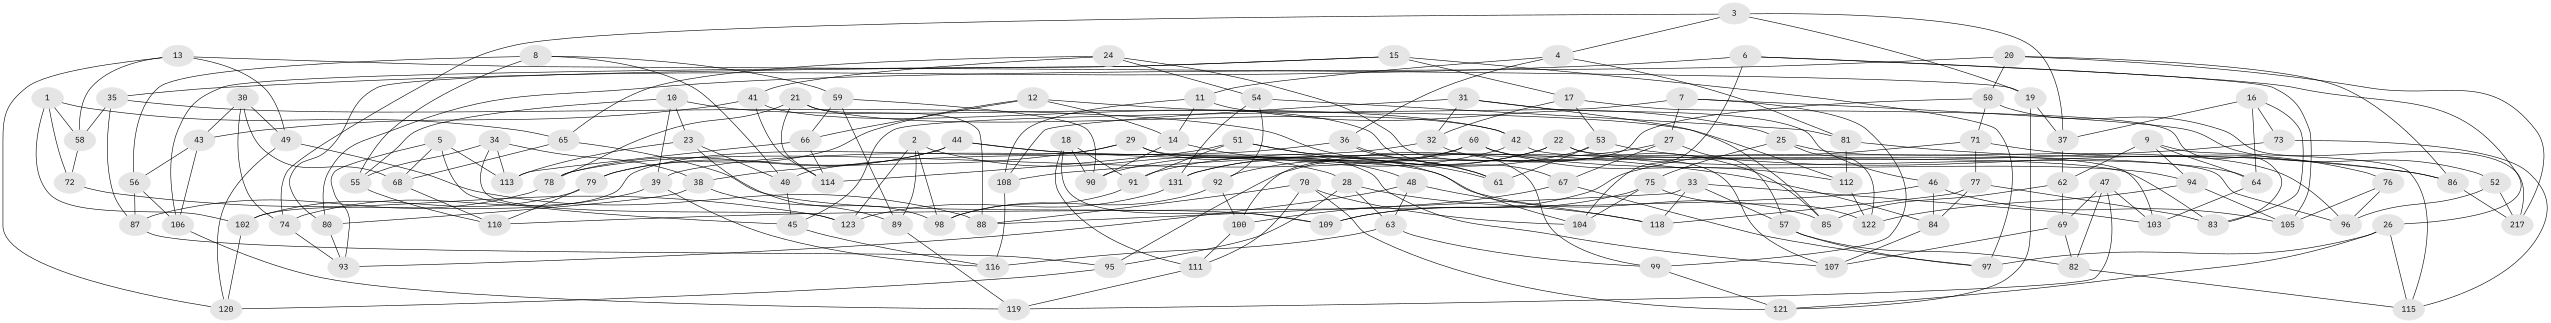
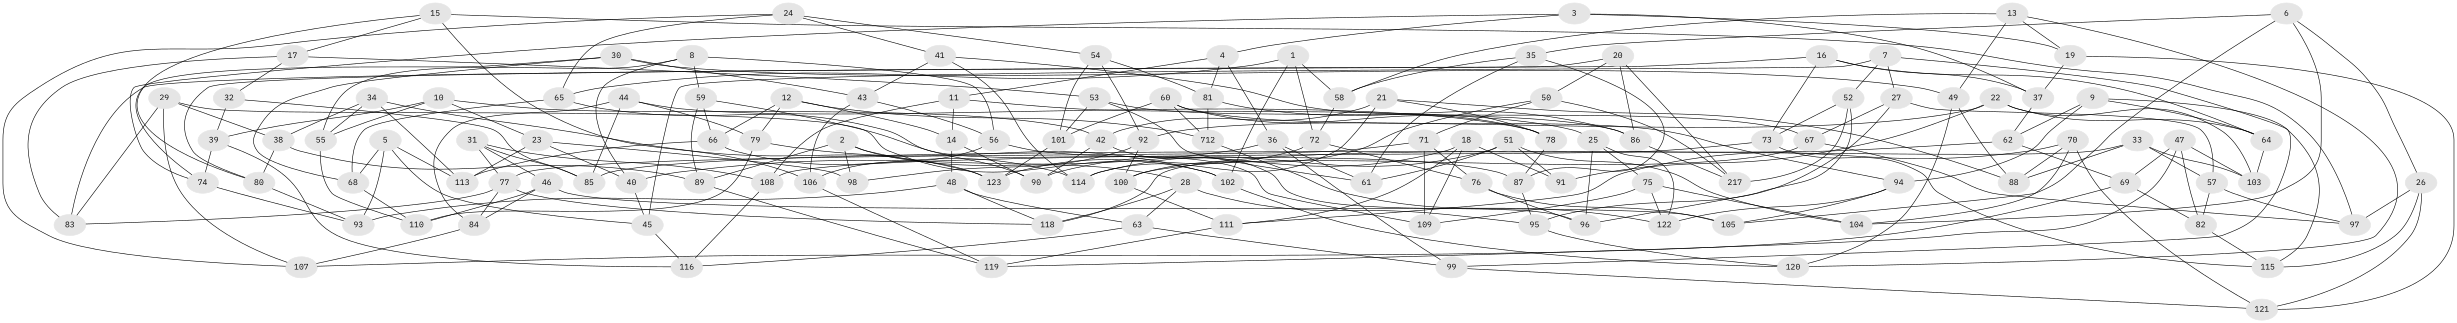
edge "31" -- "32": now "31" -- "77"
edge "52" -- "73": added
edge "72" -- "76": added
node "131": label "131" -> "101"
node "112": label "112" -> "712"
edge "91" -- "98": removed
